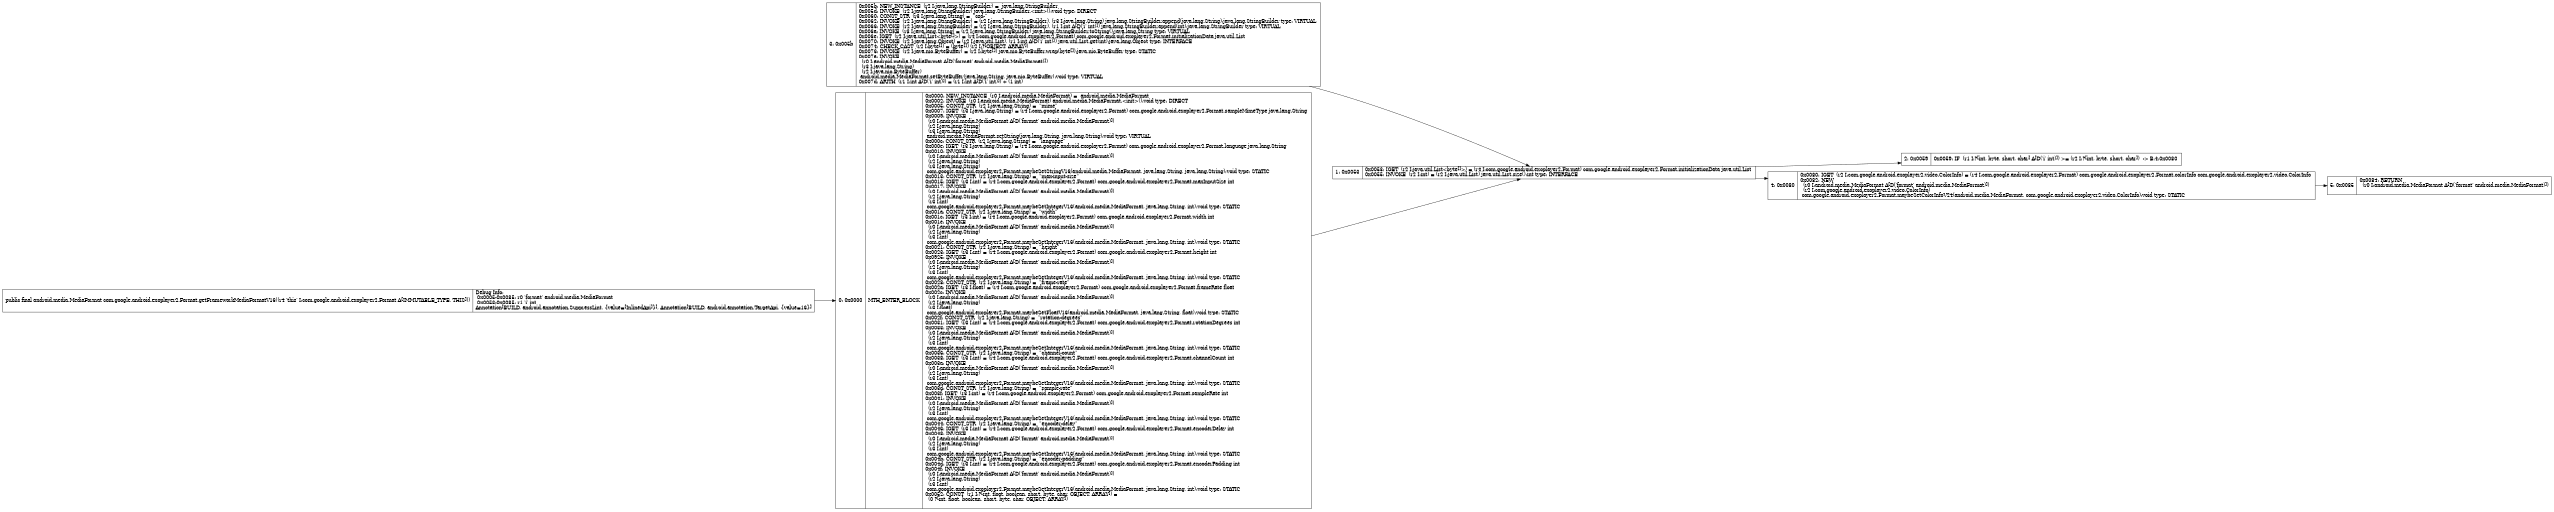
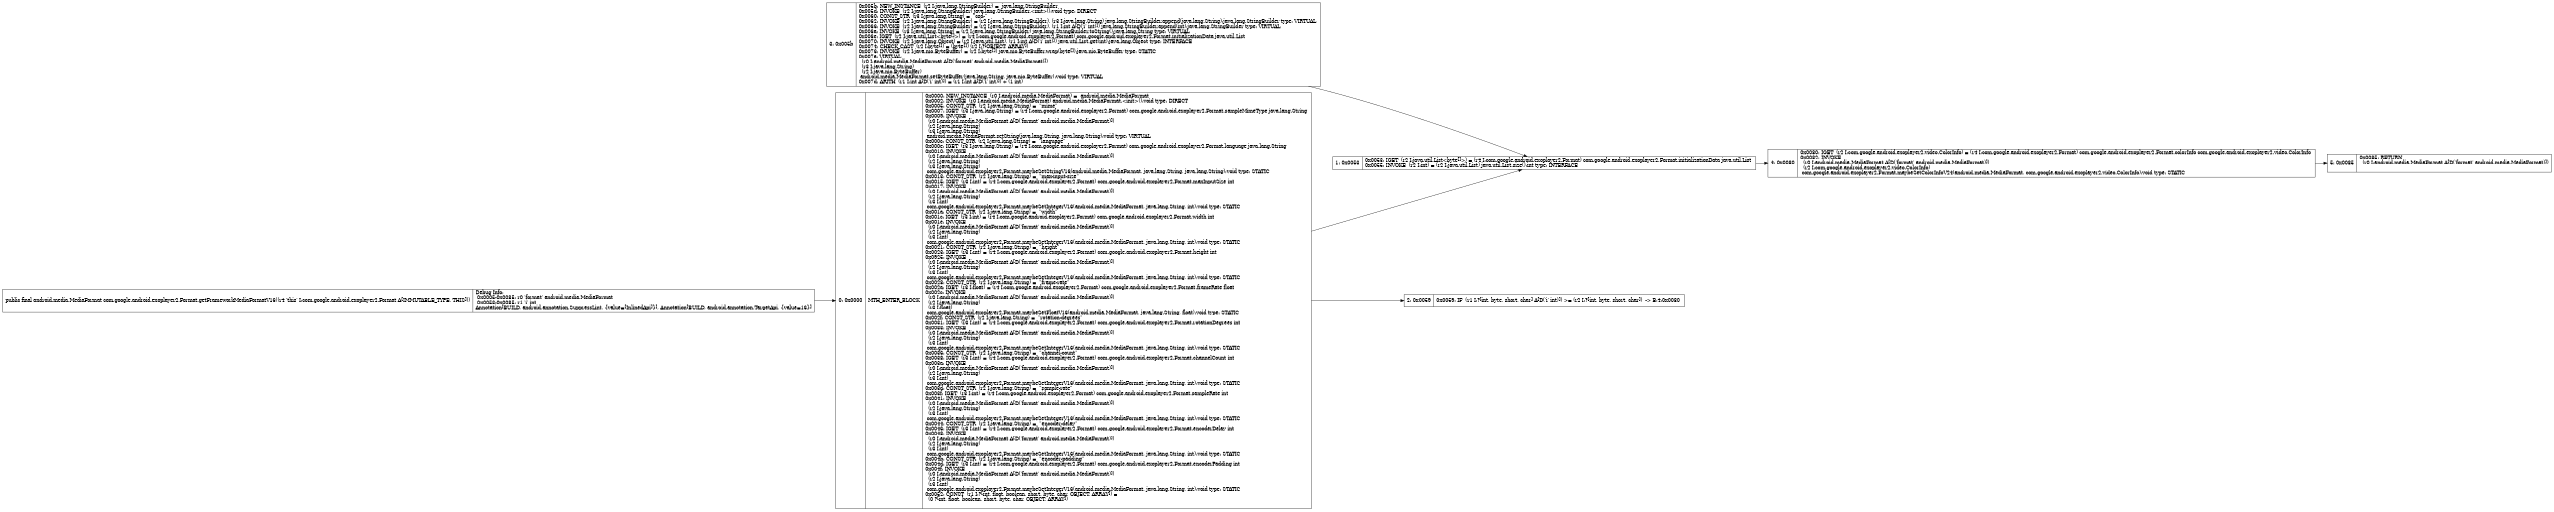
node "3: 0x005b": text "0x007a: INVOKE" -> "0x007a: VIRTUAL"
edge "1: 0x0053" -> "2: 0x0059": now "0: 0x0000" -> "2: 0x0059"
node "4: 0x0080": text "0x0082: NEW" -> "0x0082: INVOKE"
node "5: 0x0085": text "0x0084: RETURN" -> "0x0085: RETURN"
